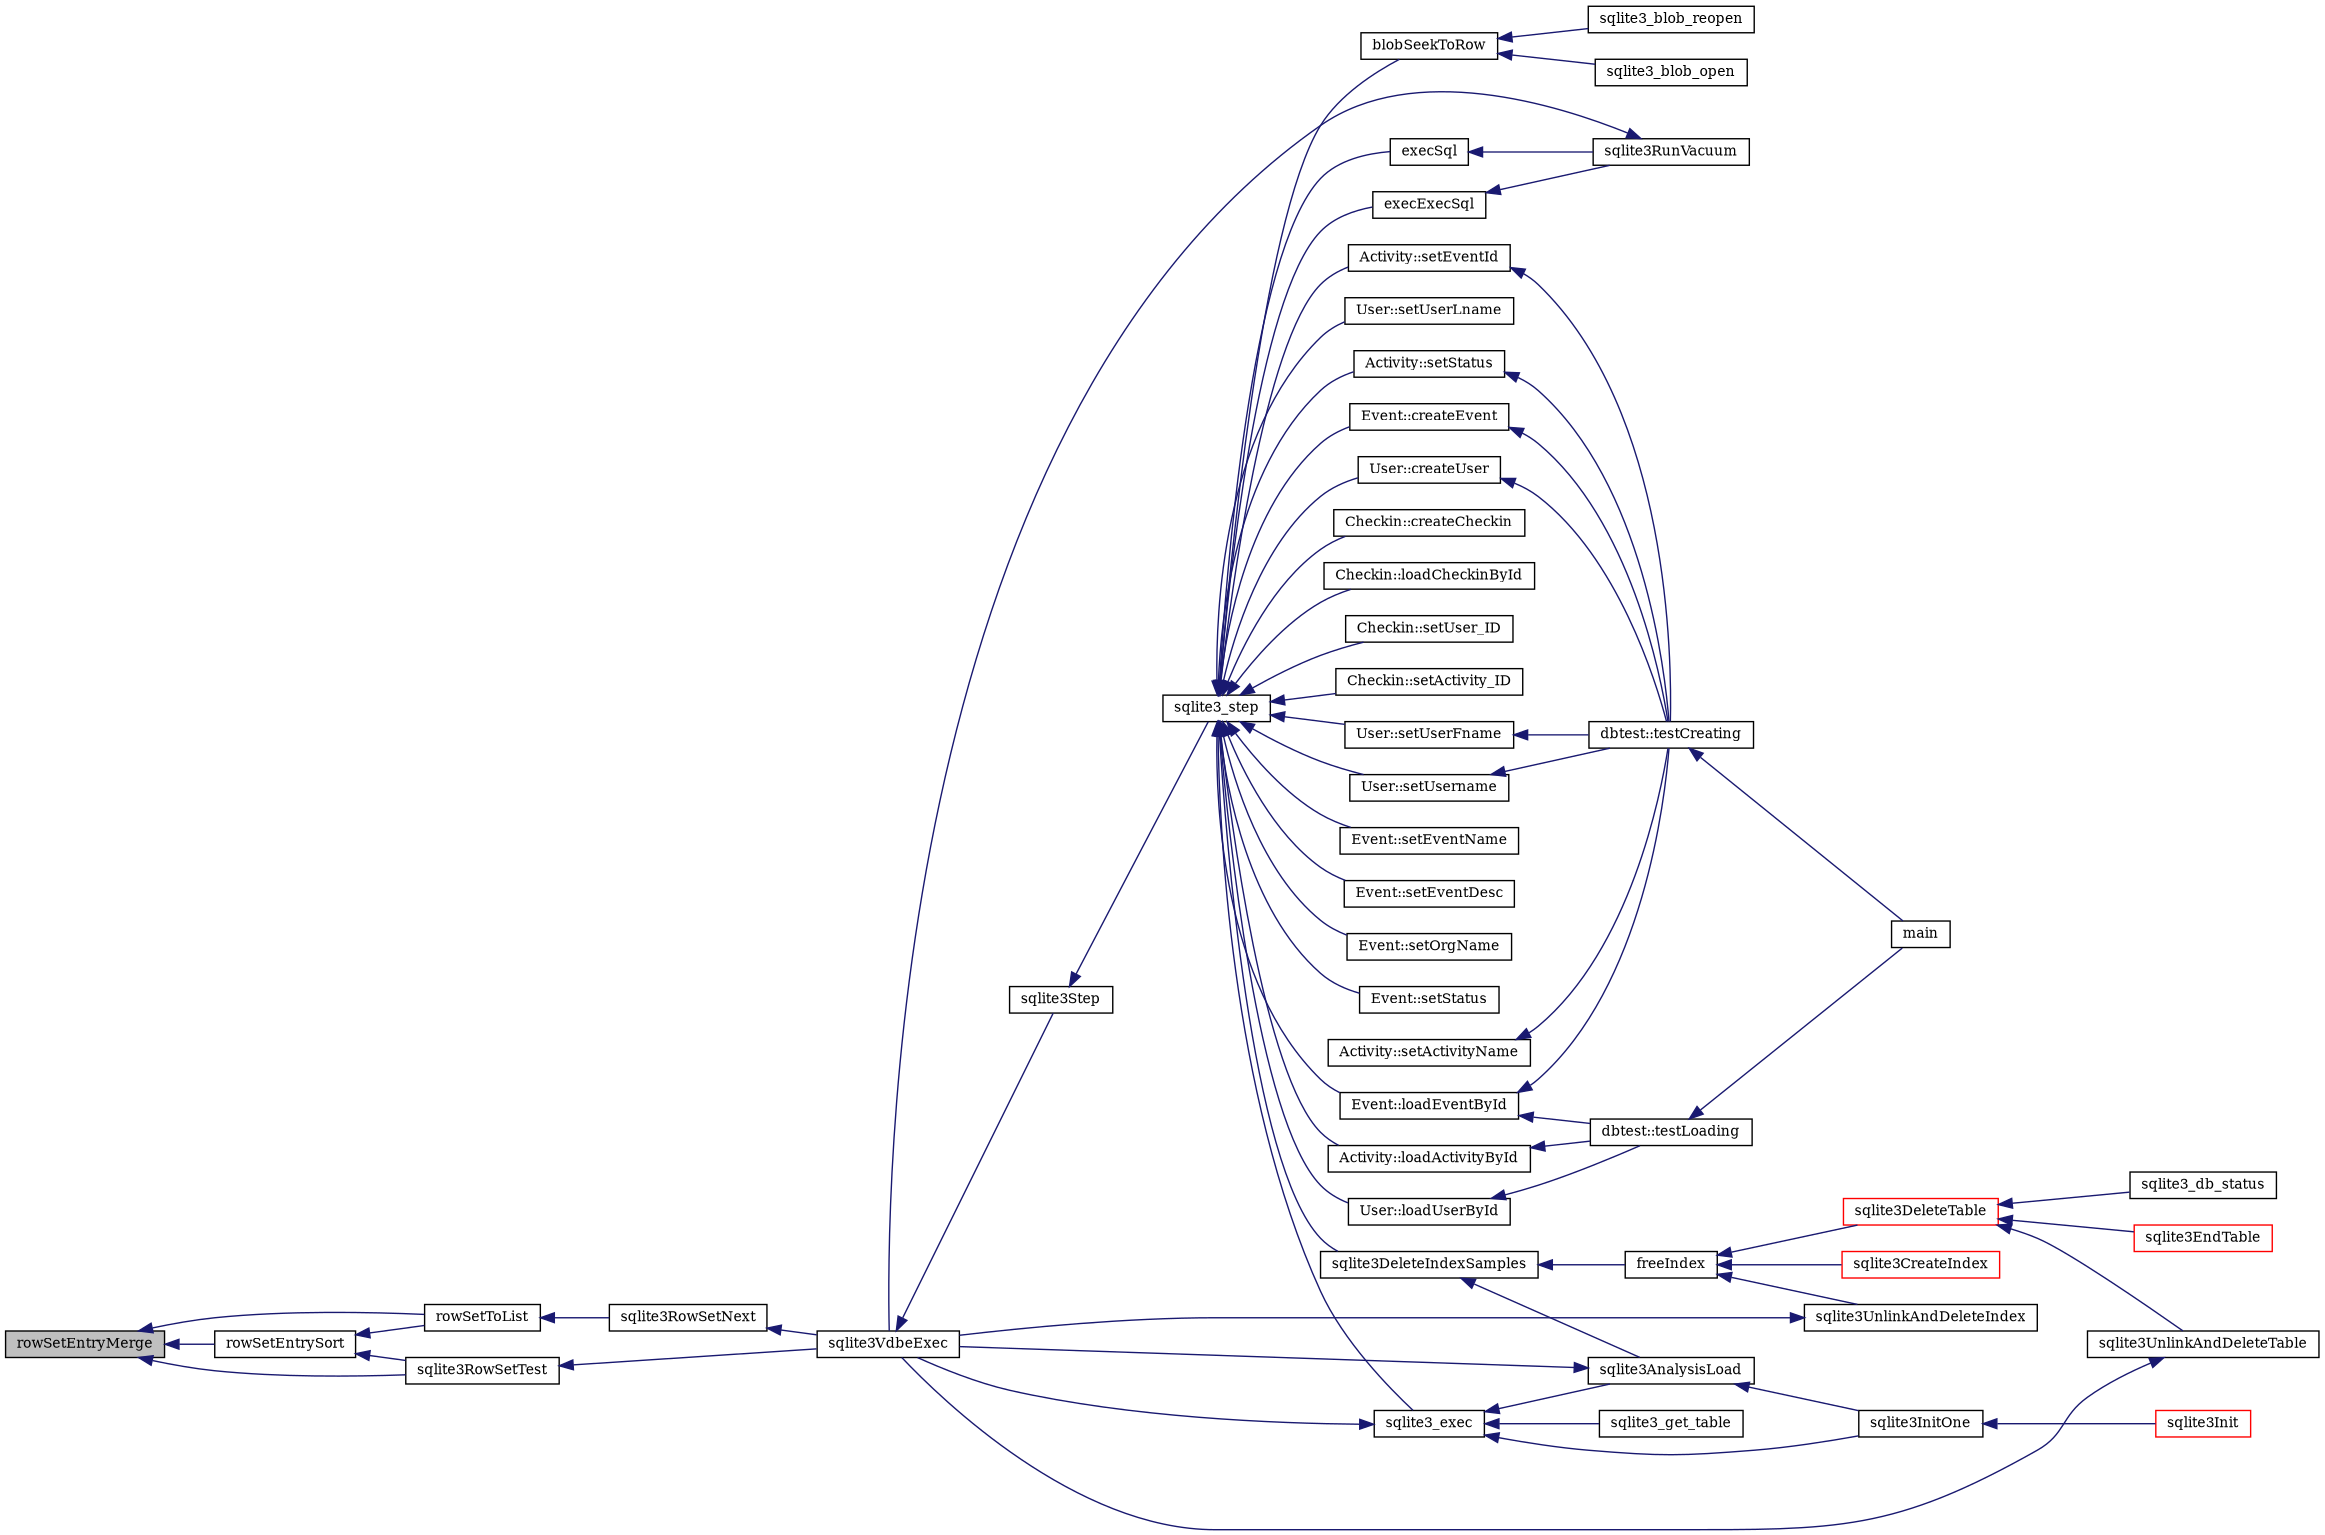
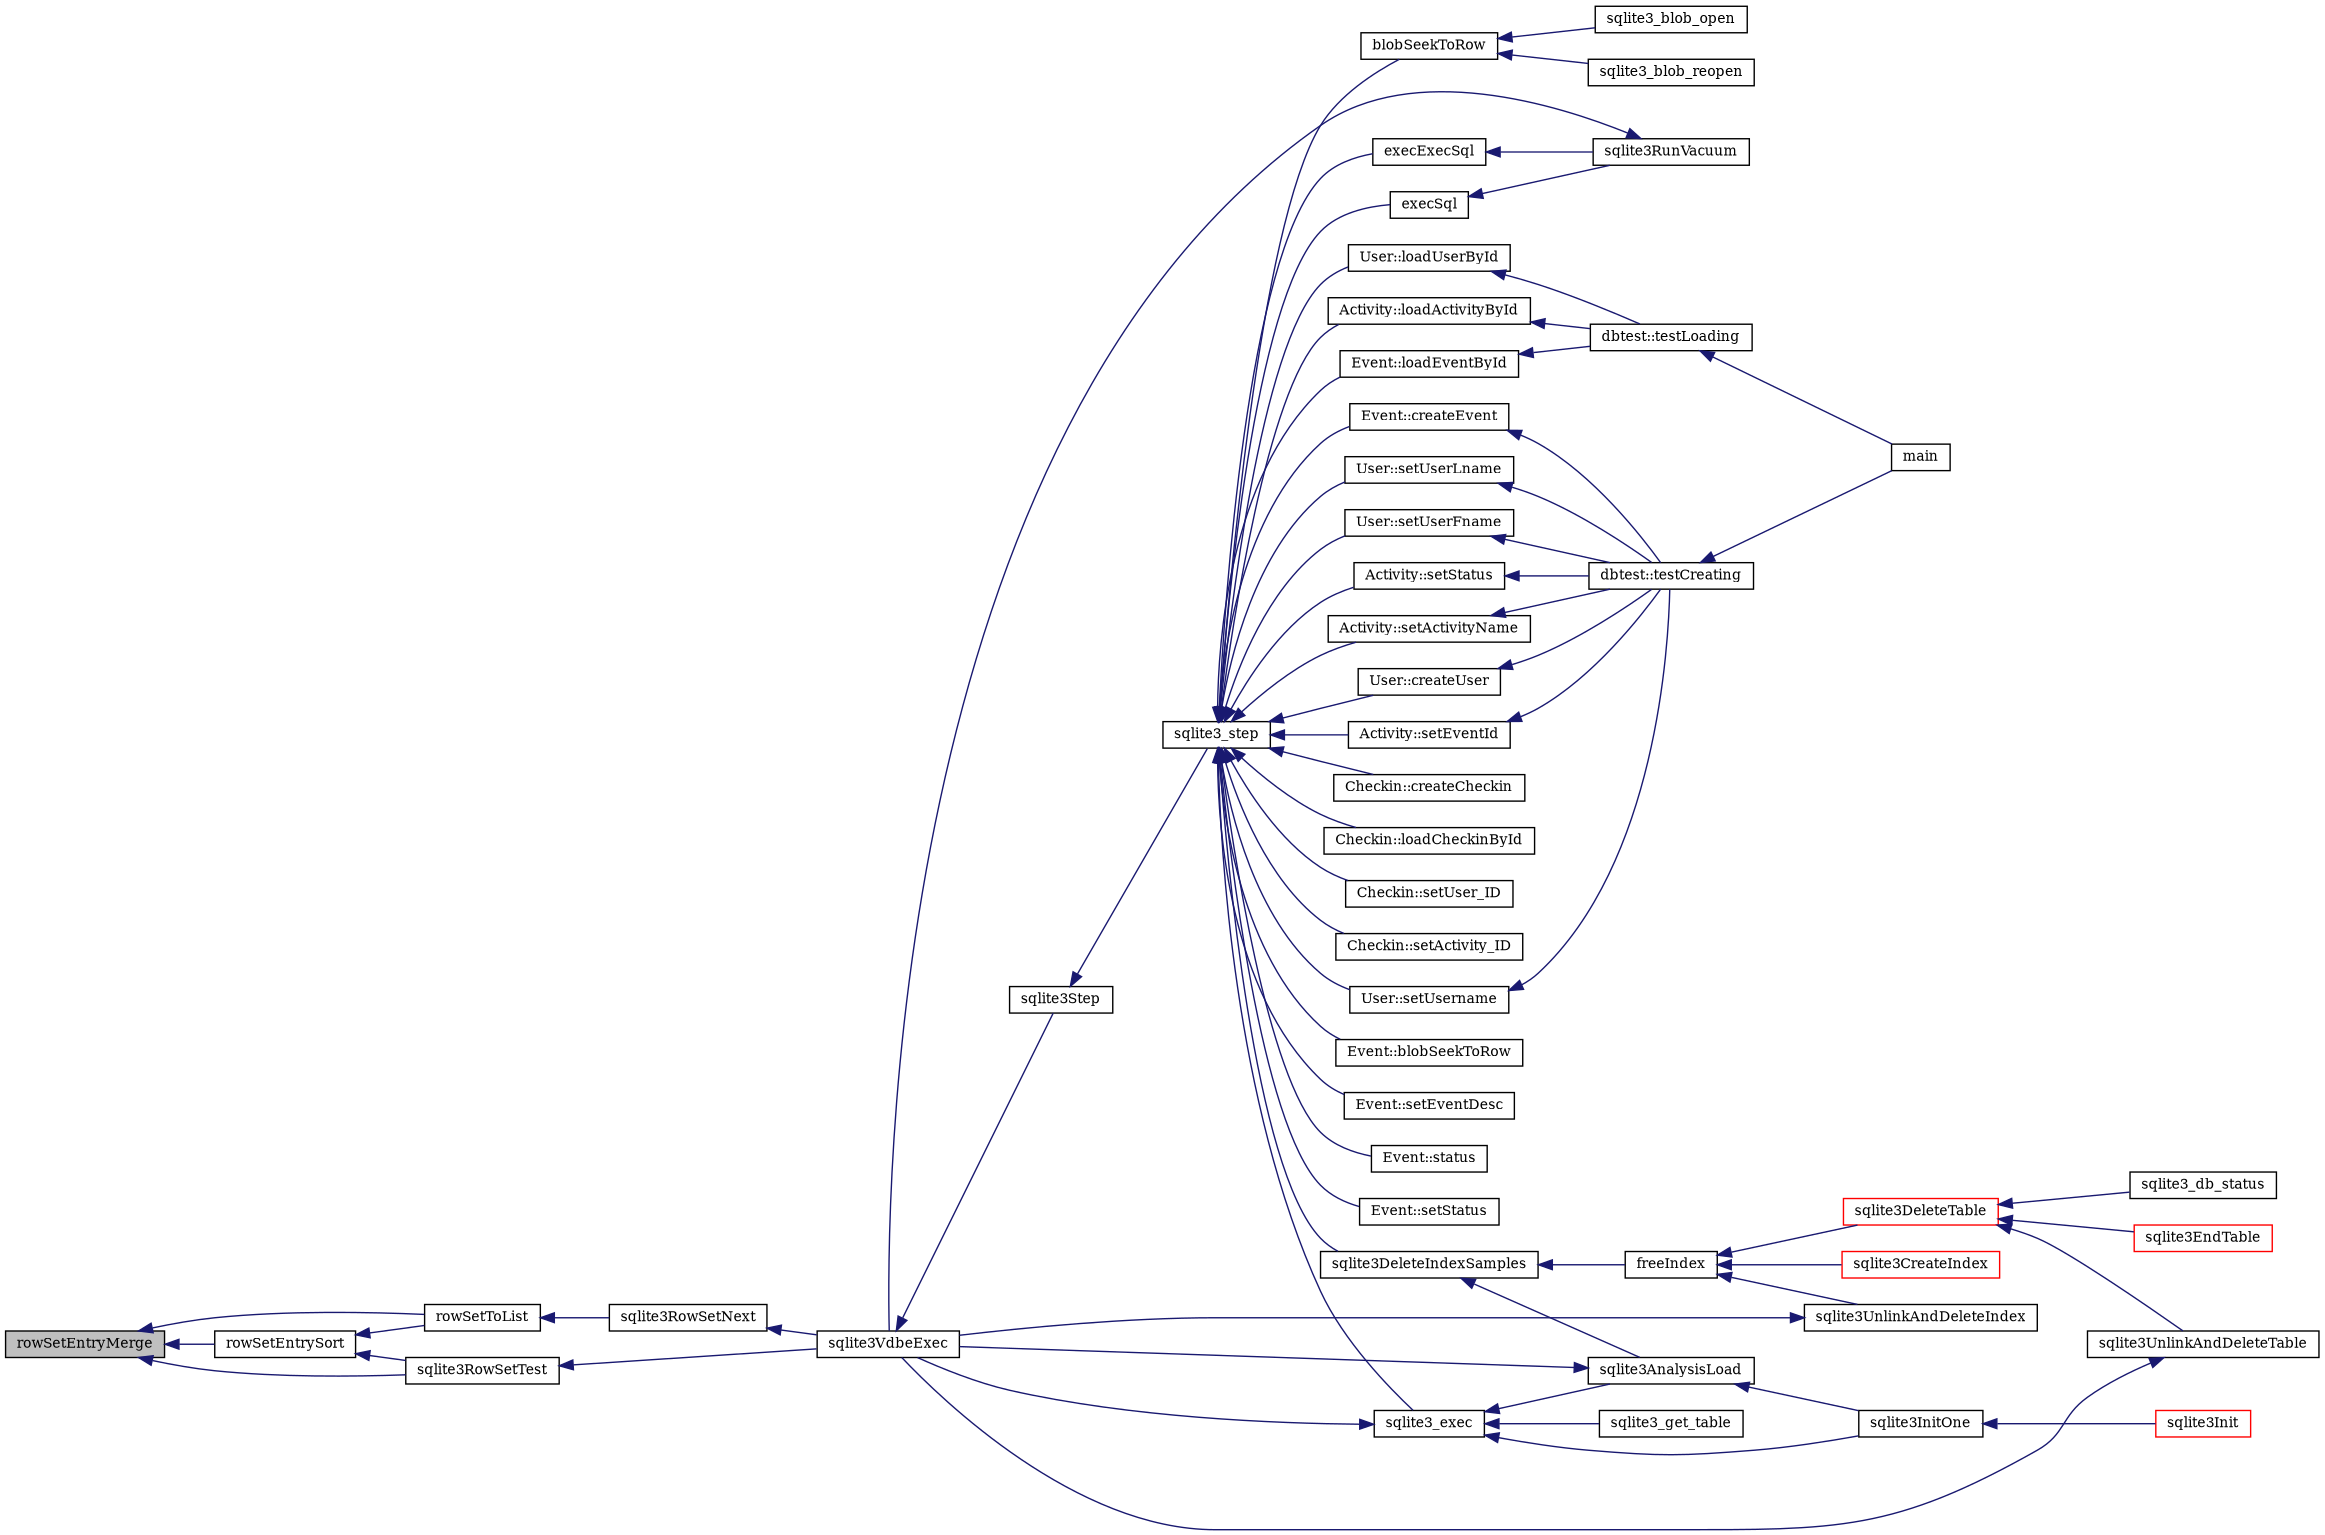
edge "Activity::setActivityName" -> "sqlite3_step": added
node "Event::setEventName": label "Event::setEventName" -> "Event::blobSeekToRow"
edge "dbtest::testCreating" -> "Event::loadEventById": now "dbtest::testCreating" -> "User::setUserLname"
node "Event::setOrgName": label "Event::setOrgName" -> "Event::status"
